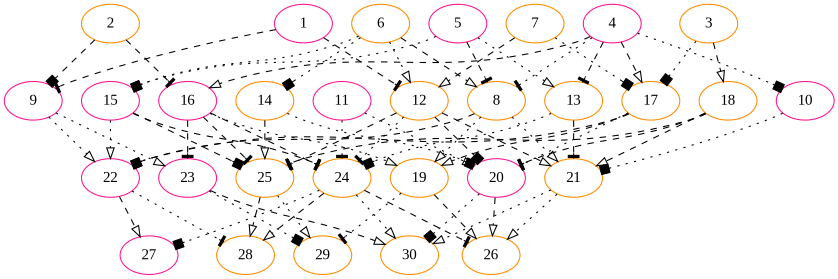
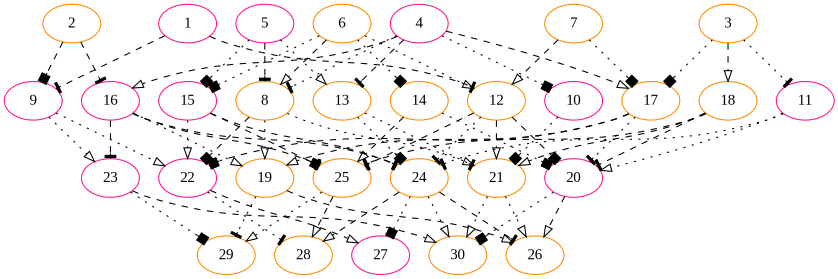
edge "3" -> "11": added
edge "13" -> "21": style dashed -> dotted
